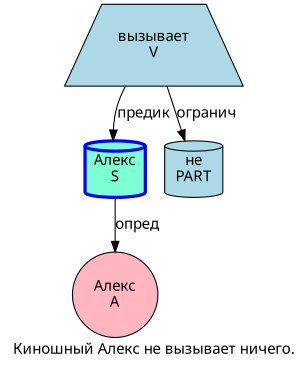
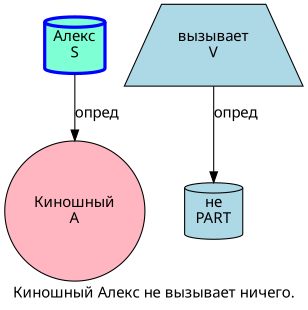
edge "вызывает V" -> "Алекс S": removed, label "предик"
edge "вызывает V" -> "не PART": label "огранич" -> "опред"
node "Алекс A": label "Алекс A" -> "Киношный A"
